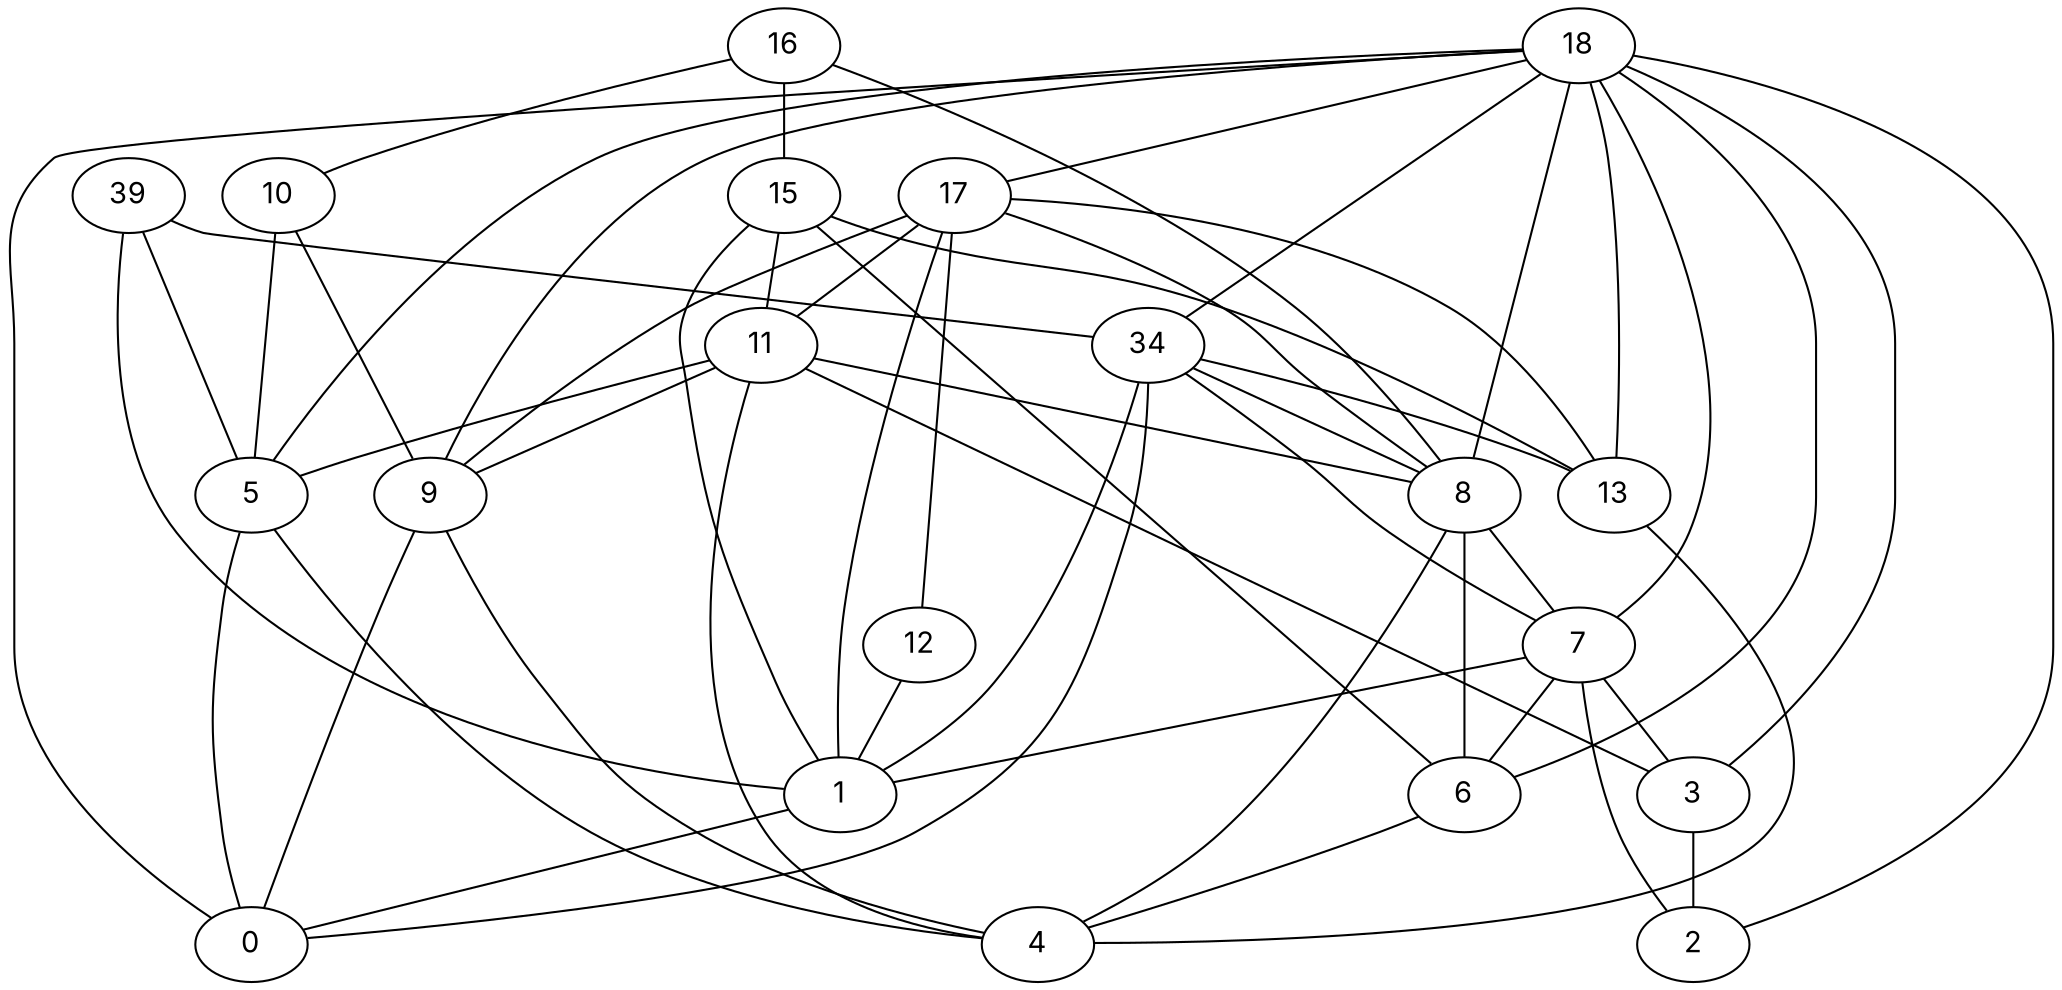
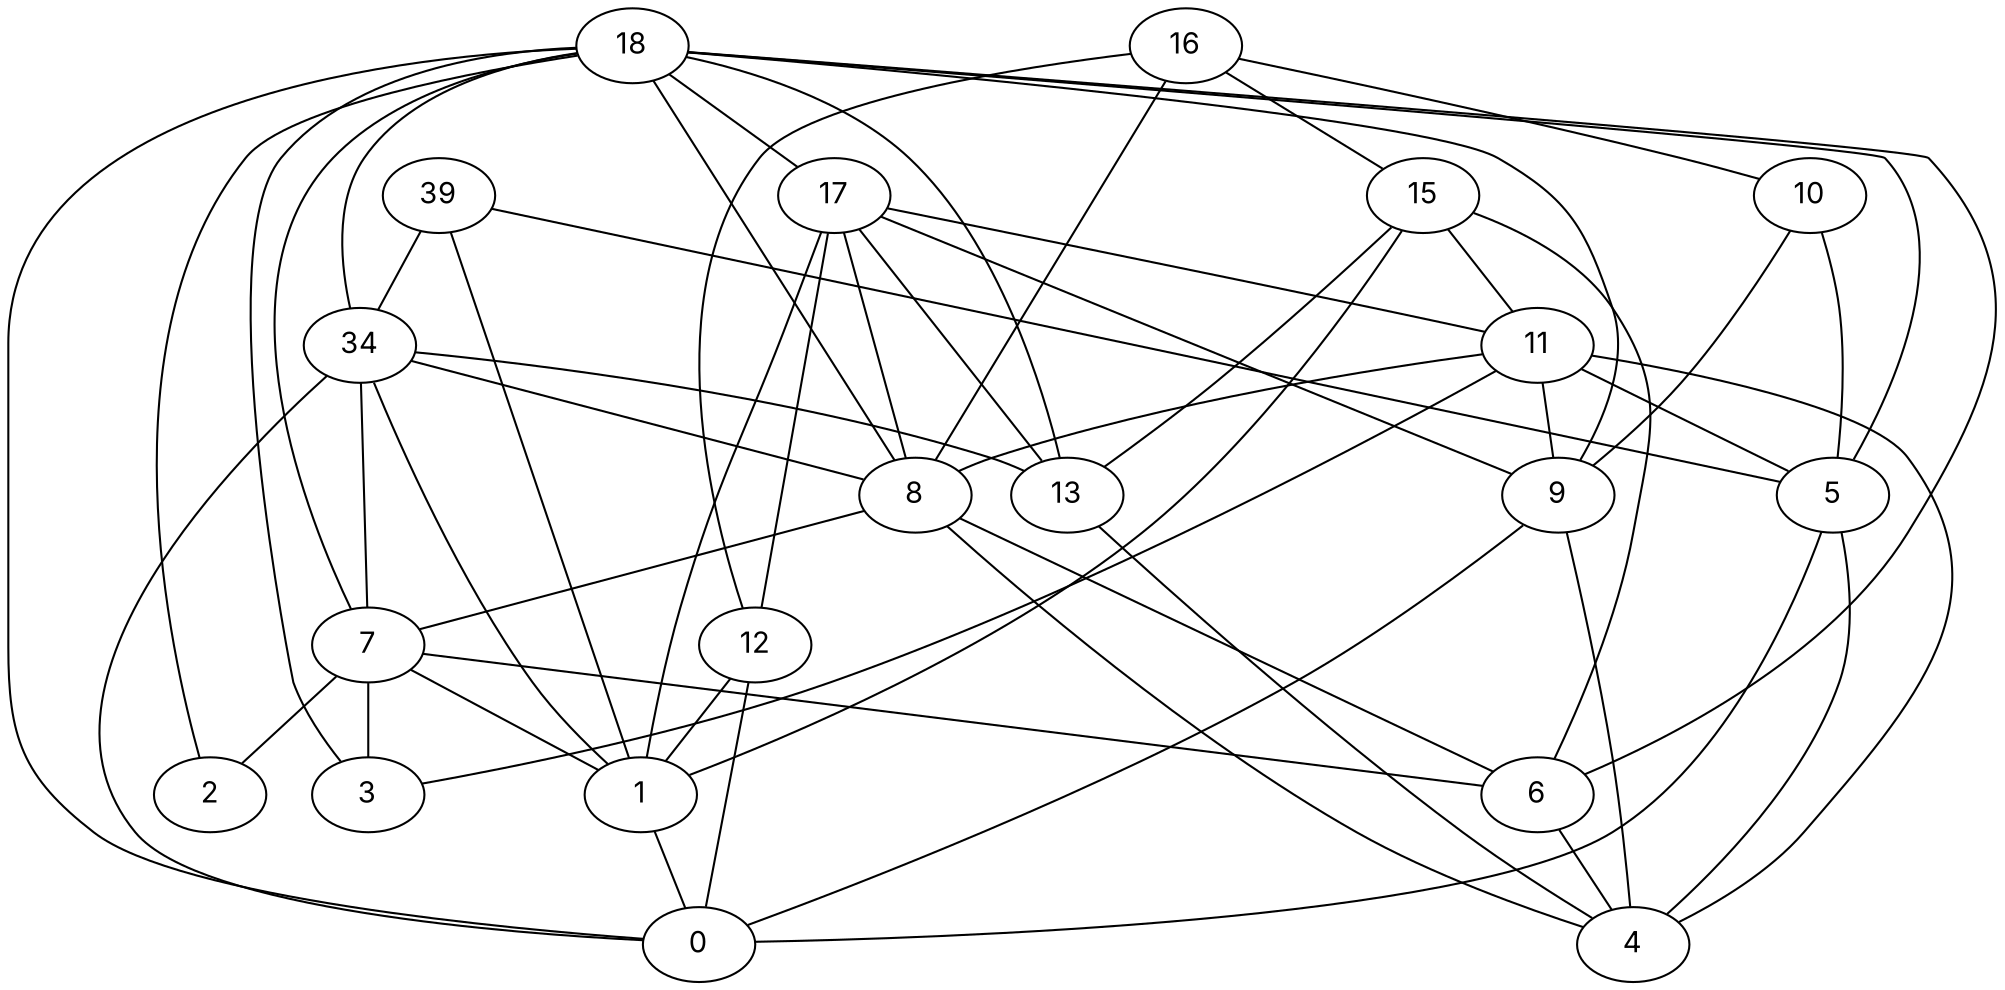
edge "16" -- "12": added
edge "12" -- "0": added
edge "3" -- "2": removed
